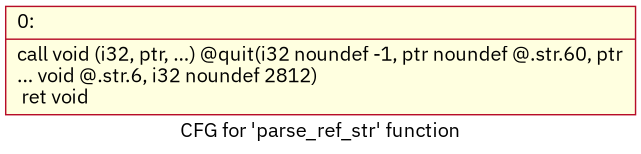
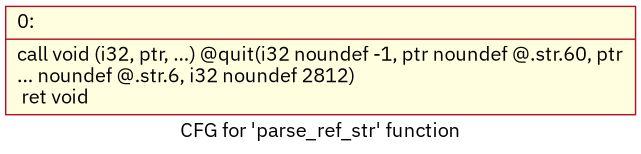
node "0:": text "... void @.str.6, i32 noundef 2812)" -> "... noundef @.str.6, i32 noundef 2812)"
